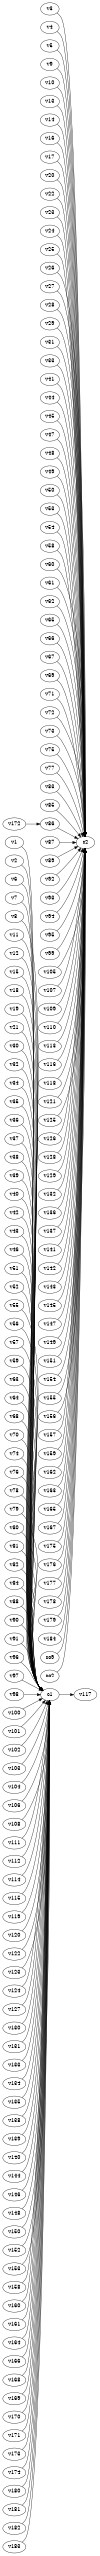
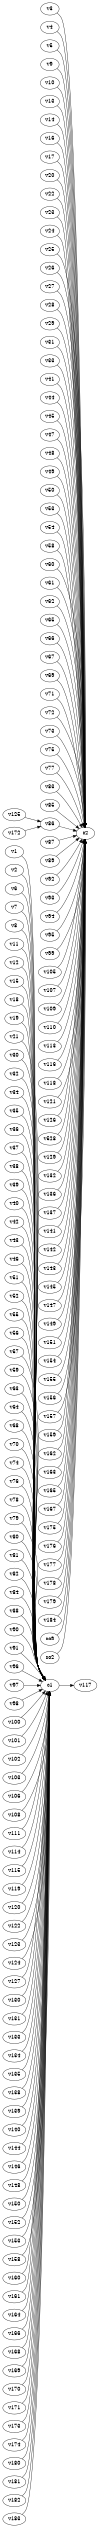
edge "v125" -> "c2": now "v125" -> "v86"
node "v128": label "v128" -> "v528"
node "v104": removed
node "v112": removed
